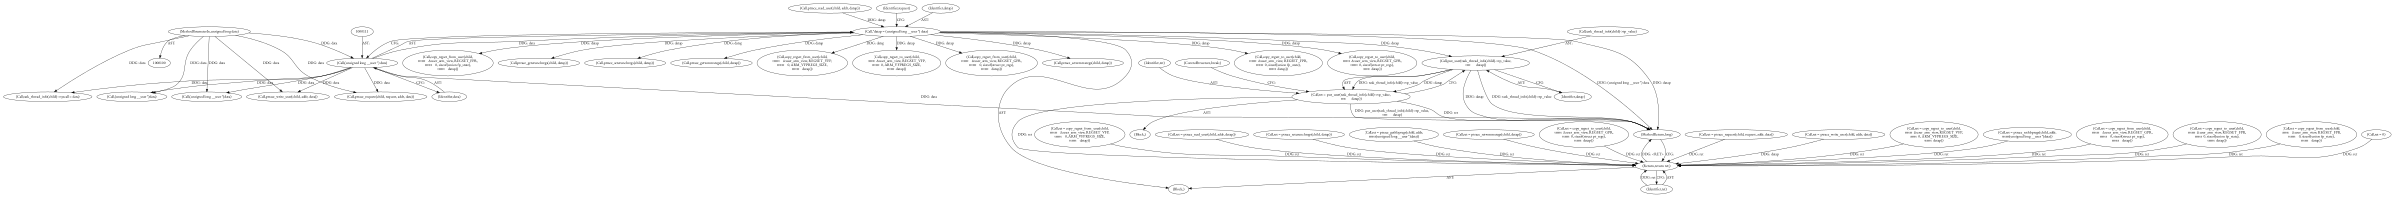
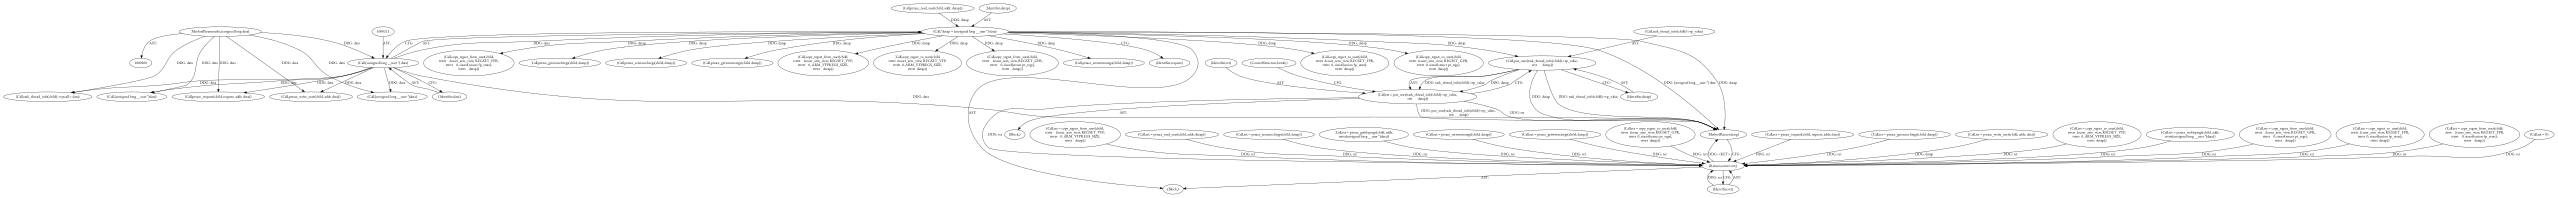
edge "(Identifier,request)" -> "(Call,*datap = (unsigned long __user *) data)": reversed
node "(Call,ret = ptrace_getwmmxregs(child, datap))": added
node "(Call,ret = ptrace_getcrunchregs(child, datap))": added
